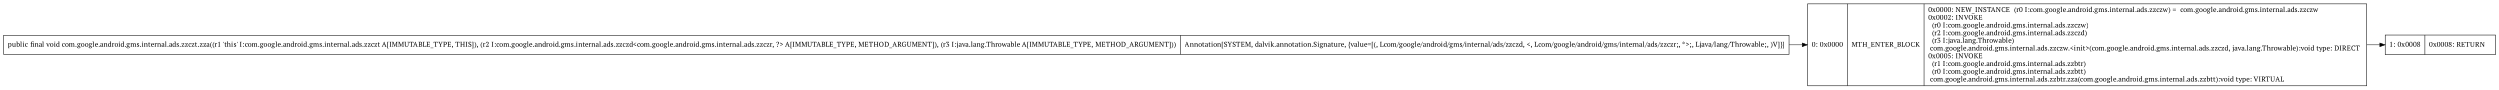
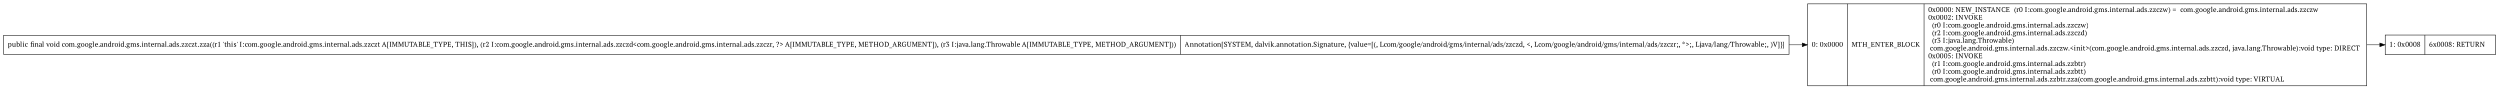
node "1: 0x0008": text "0x0008: RETURN" -> "6x0008: RETURN"
